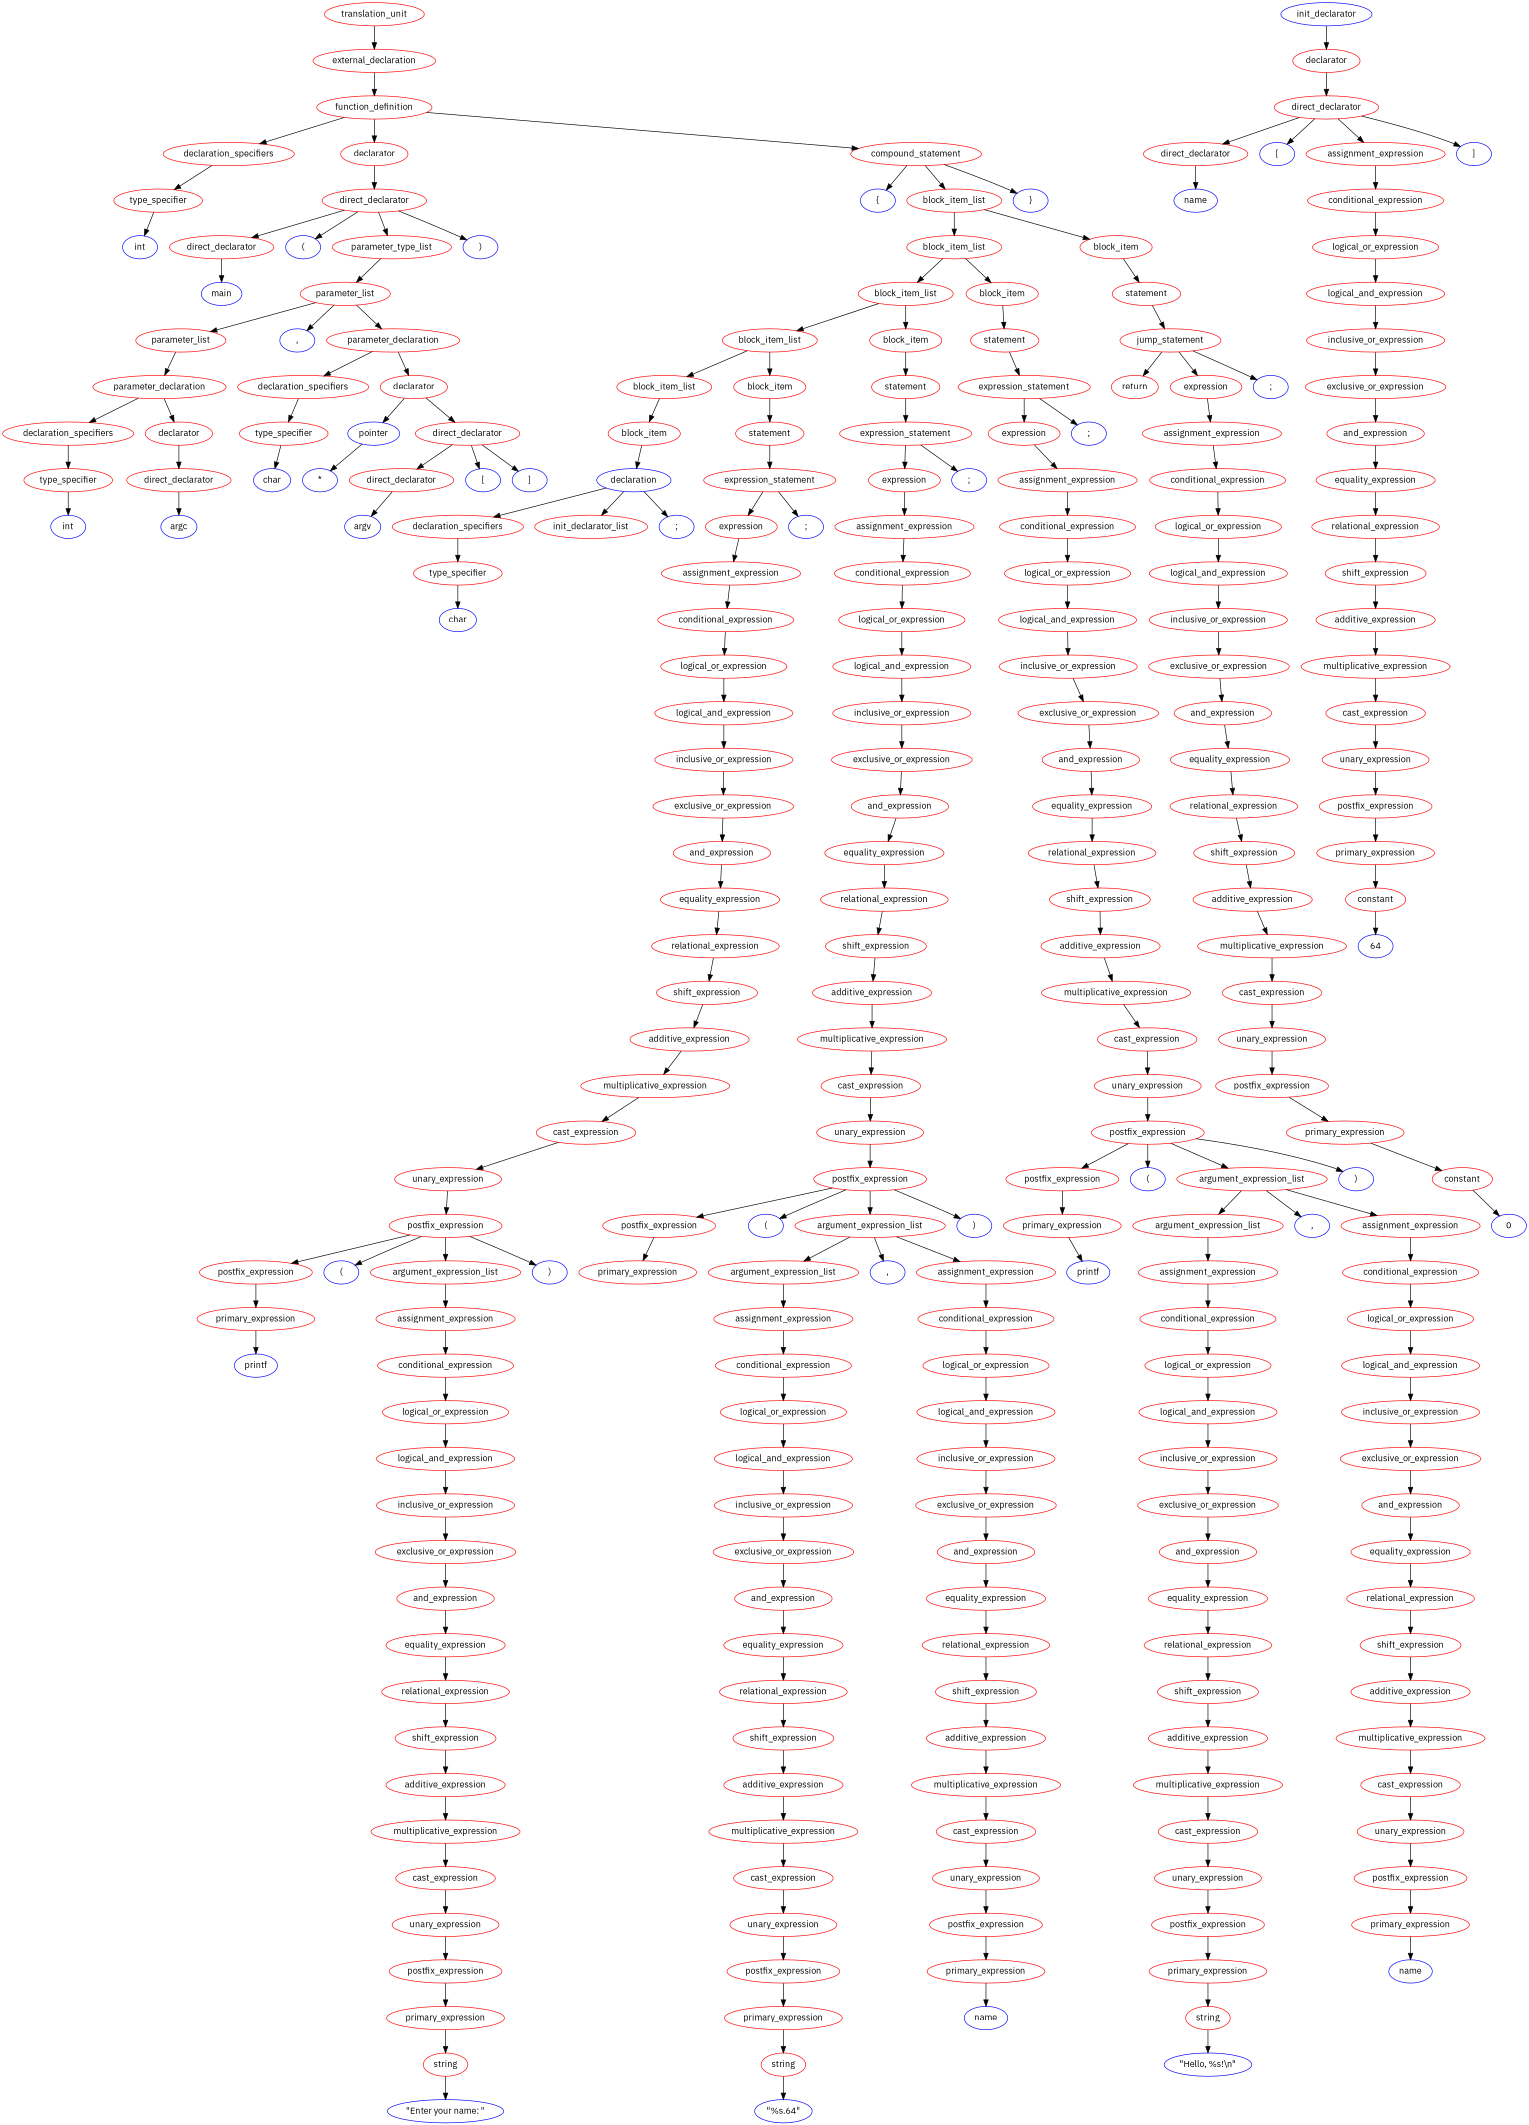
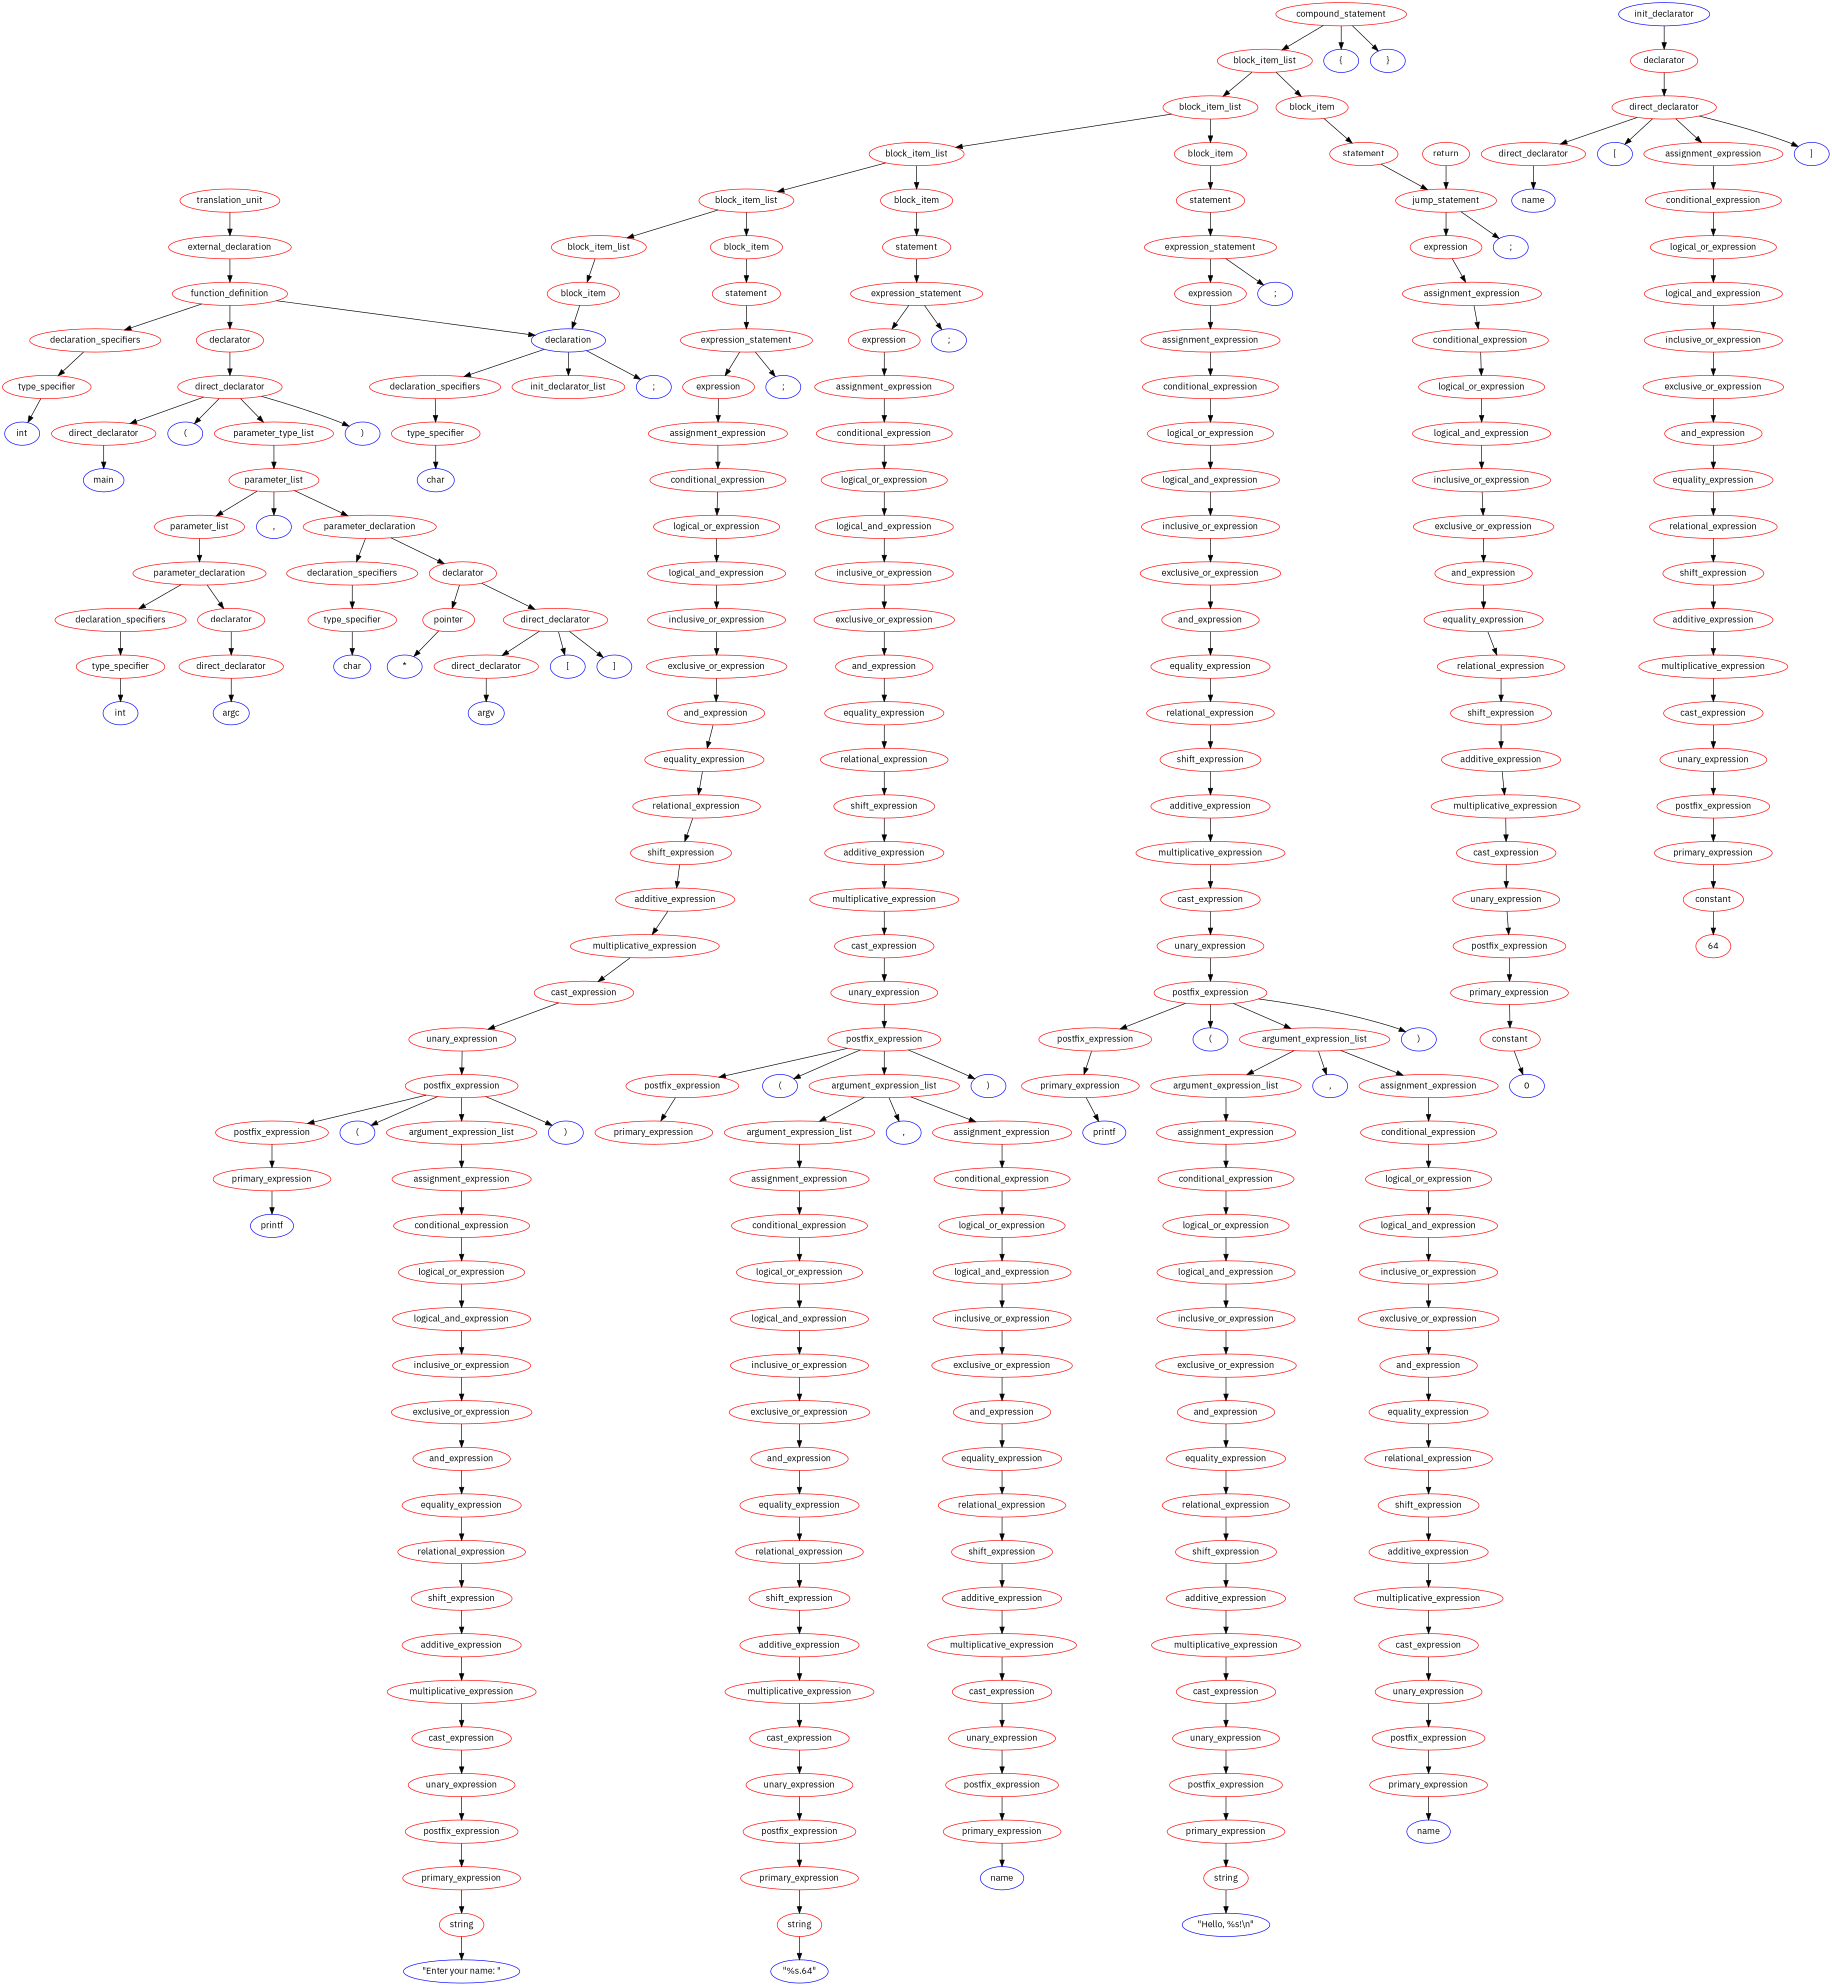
edge "function_definition" -> "compound_statement": now "function_definition" -> "declaration"
edge "jump_statement" -> "return": reversed
node "pointer": color blue -> red
node "64": color blue -> red
